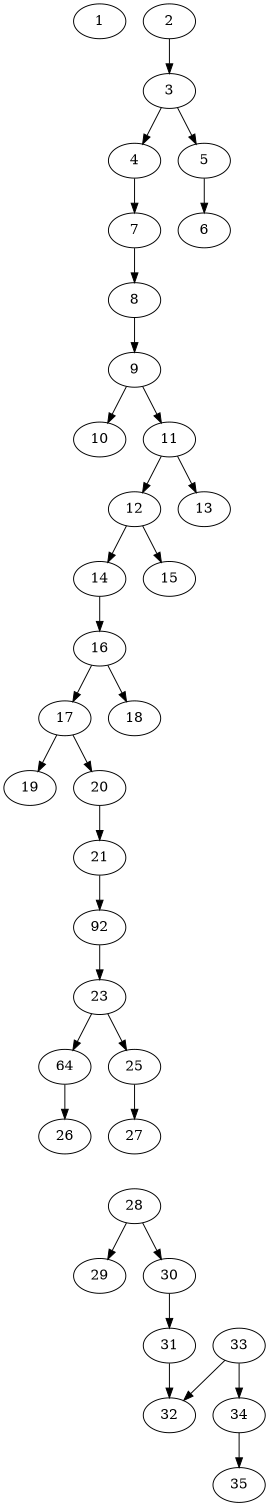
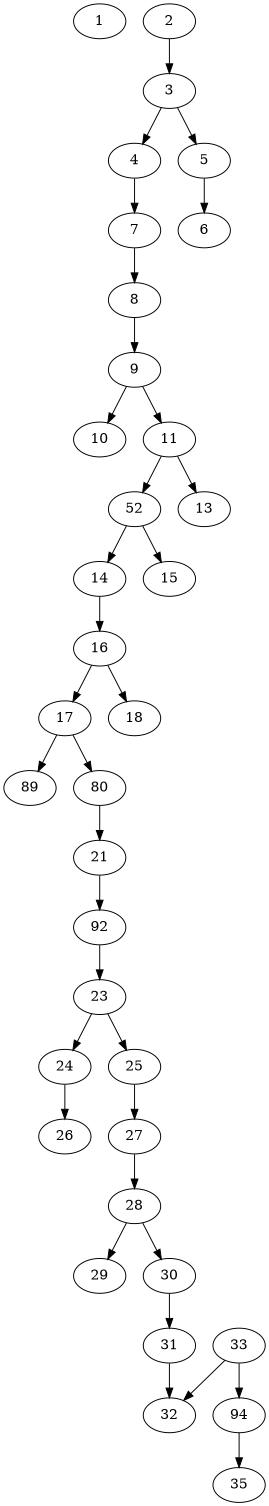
node "12": label "12" -> "52"
node "19": label "19" -> "89"
node "20": label "20" -> "80"
node "64": label "64" -> "24"
edge "27" -> "28": added
node "34": label "34" -> "94"
